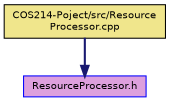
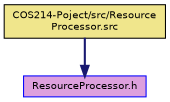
node "COS214-Poject/src/Resource Processor.cpp": label "COS214-Poject/src/Resource Processor.cpp" -> "COS214-Poject/src/Resource Processor.src"
